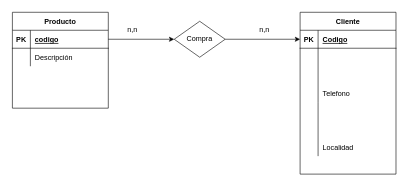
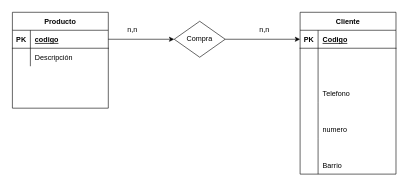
node "numero": added
node "Localidad": removed
node "Barrio": added
